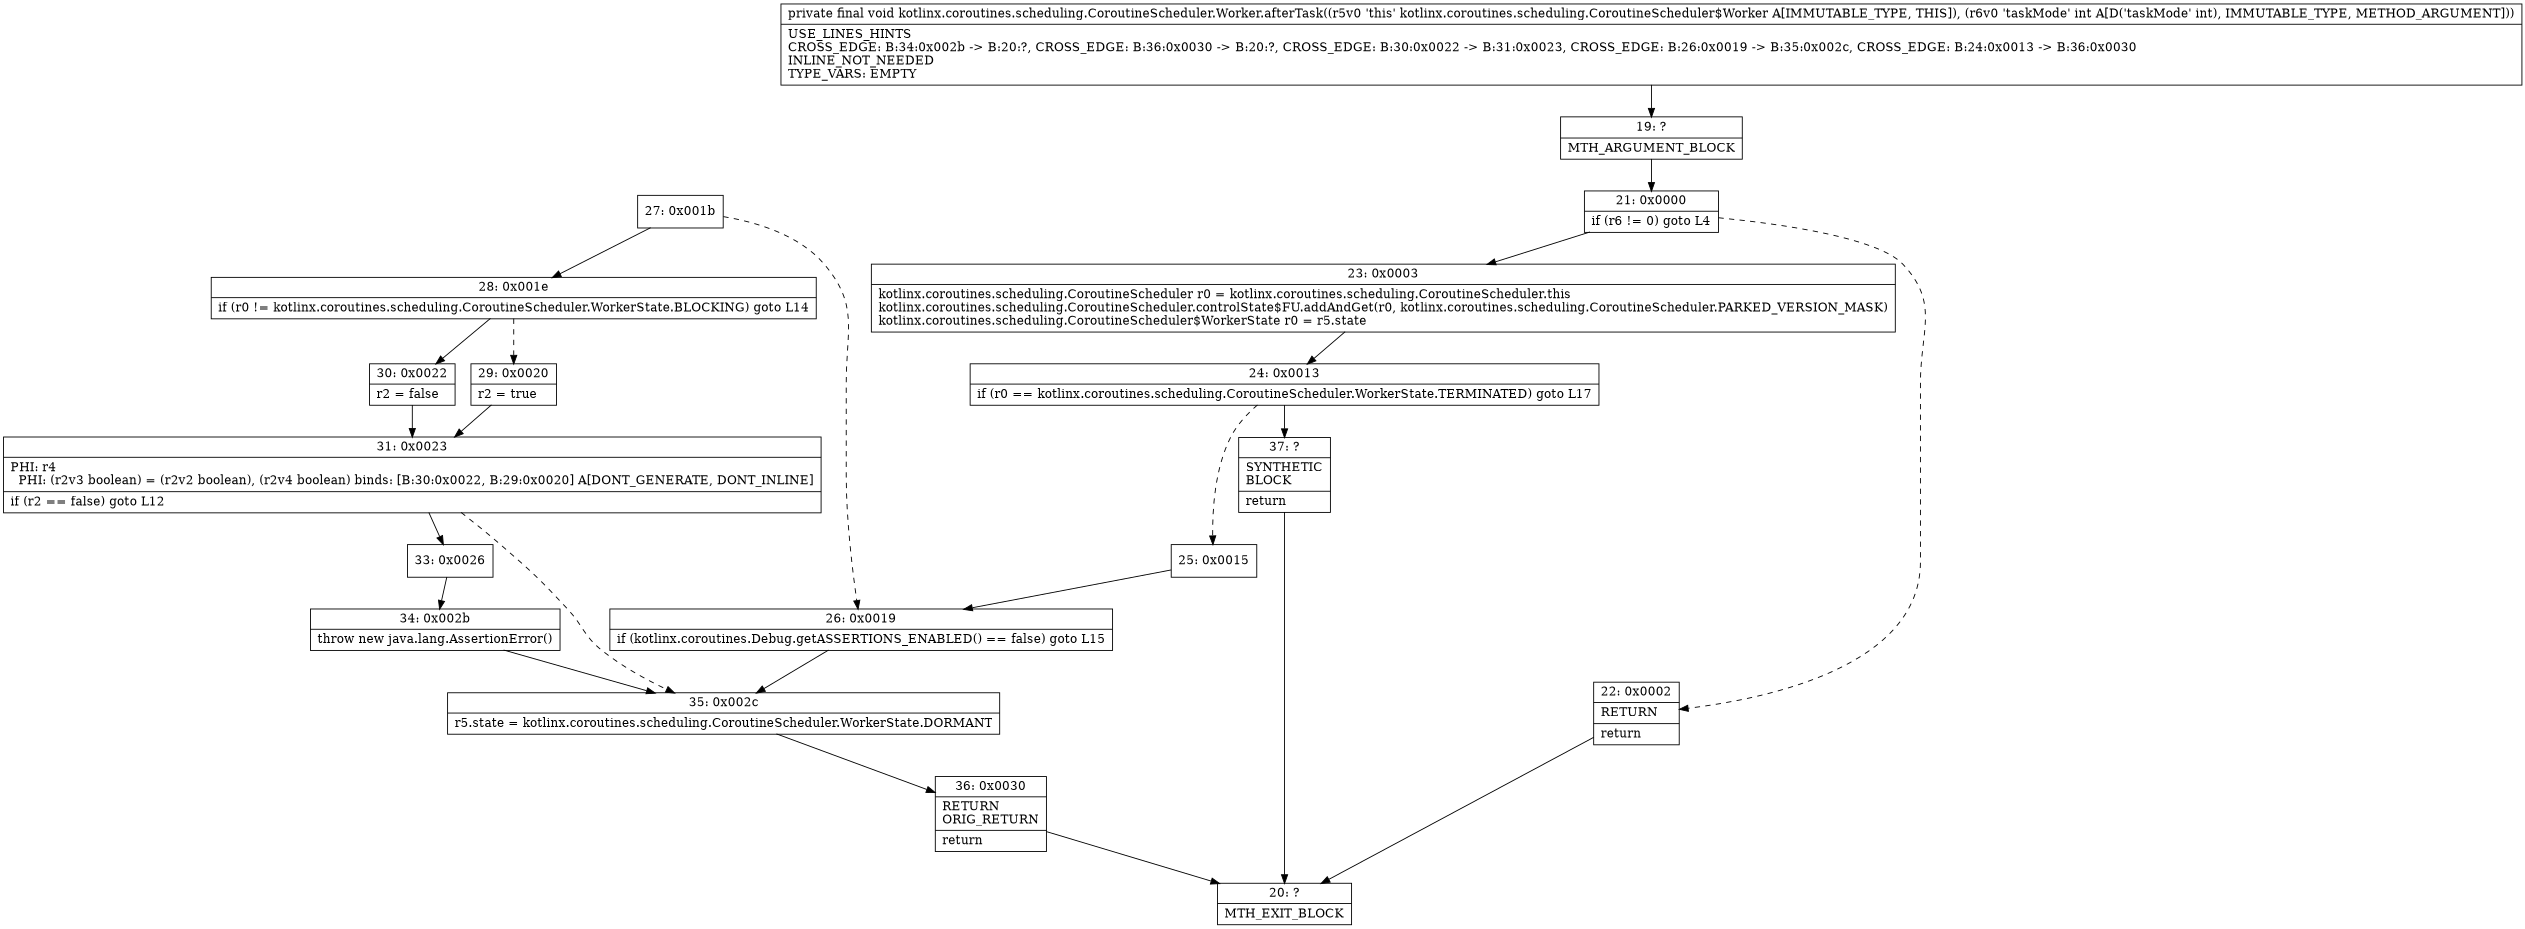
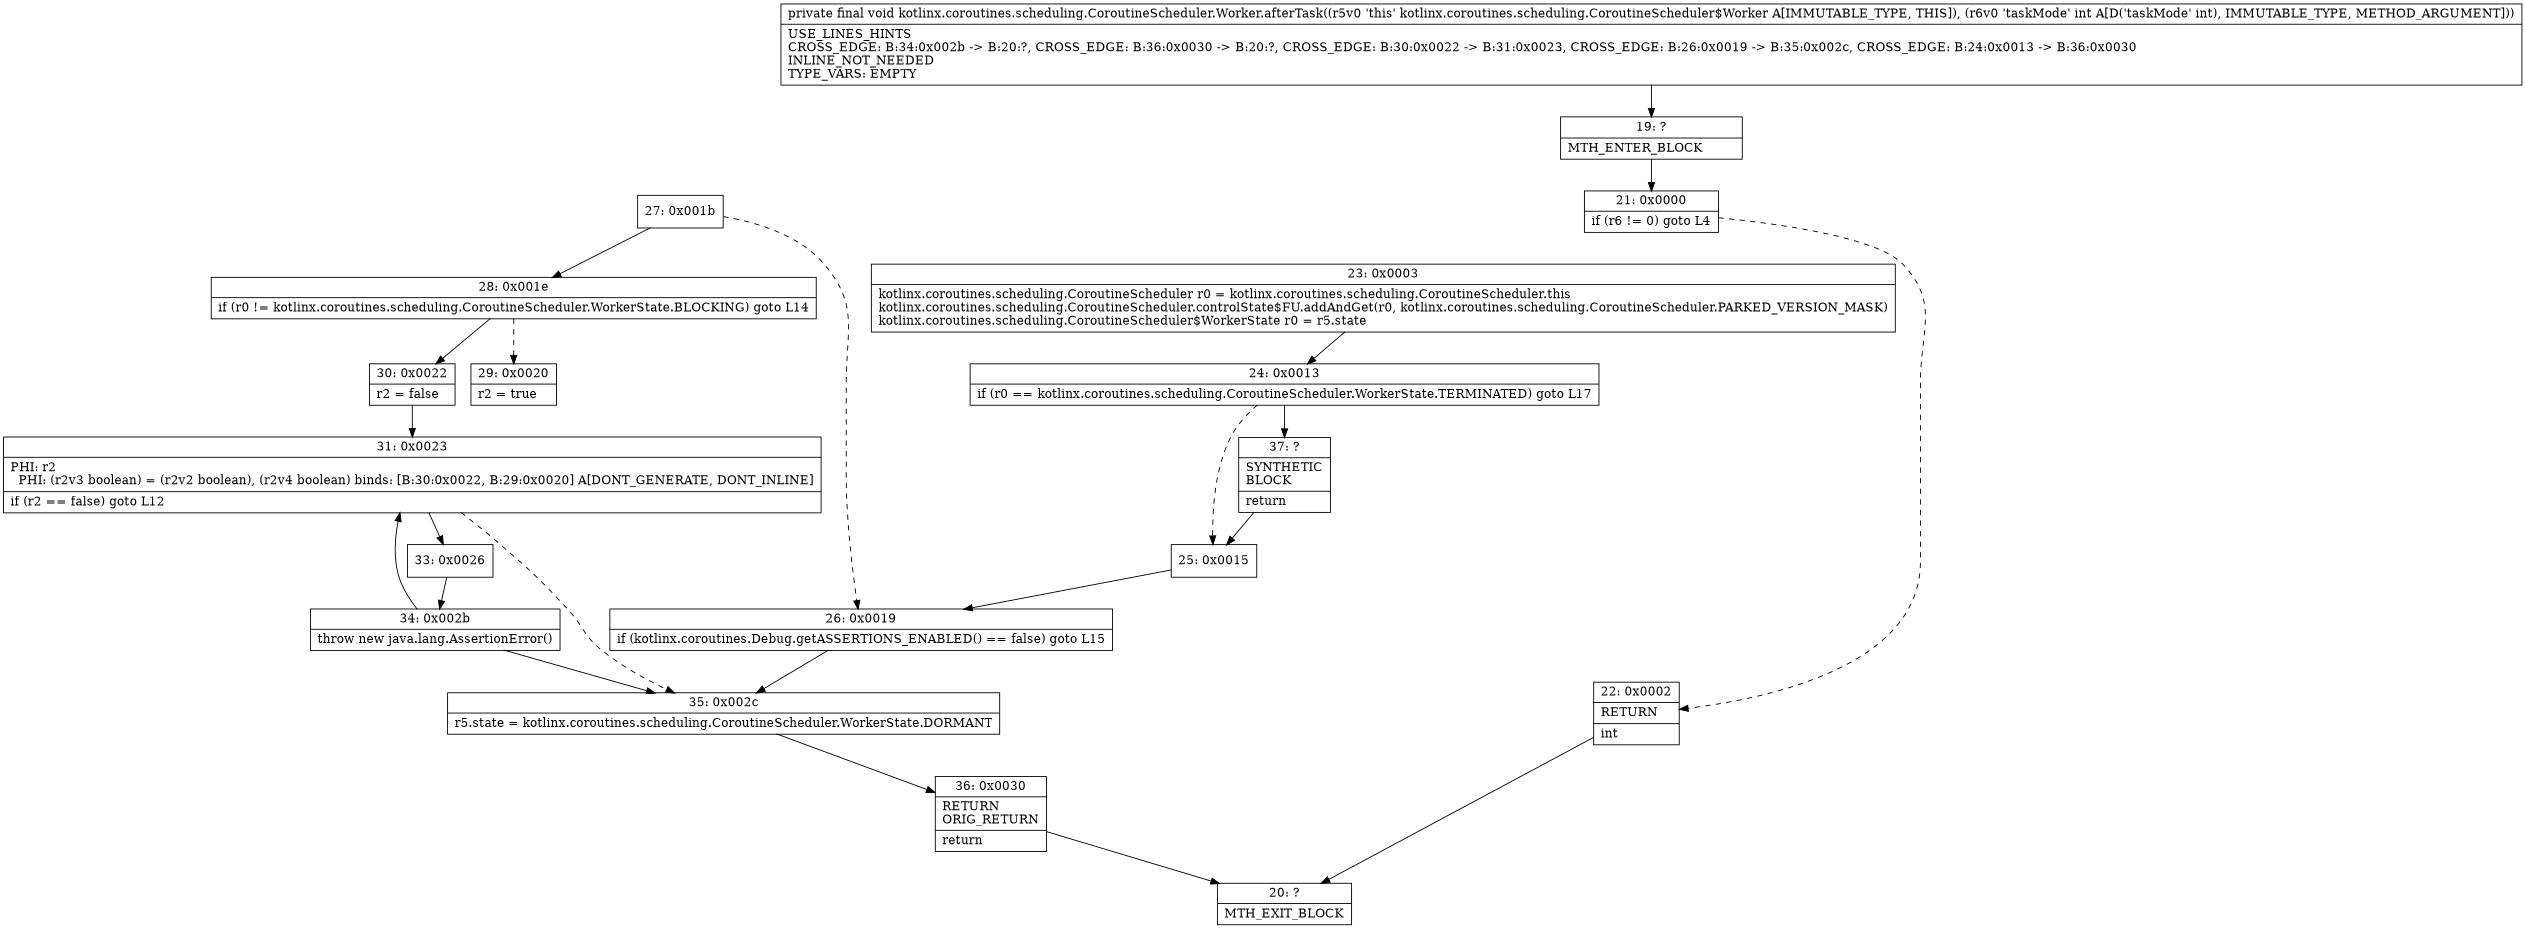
node "19: ?": text "MTH_ARGUMENT_BLOCK" -> "MTH_ENTER_BLOCK"
edge "21: 0x0000" -> "23: 0x0003": removed
edge "29: 0x0020" -> "31: 0x0023": now "34: 0x002b" -> "31: 0x0023"
node "31: 0x0023": text "PHI: r4" -> "PHI: r2"
edge "37: ?" -> "20: ?": now "37: ?" -> "25: 0x0015"
node "22: 0x0002": text "return" -> "int"
